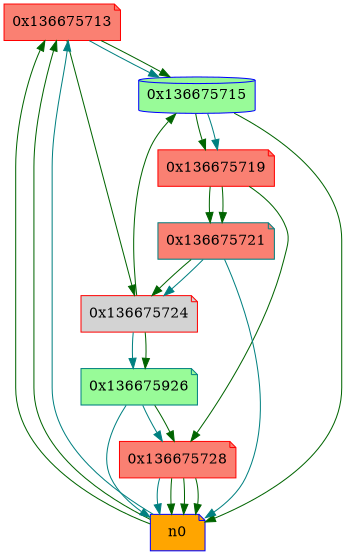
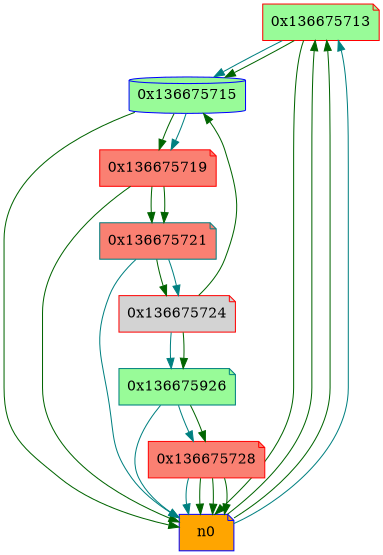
node "0x136675713": fillcolor salmon -> palegreen
edge "0x136675713" -> "0x136675724": now "0x136675713" -> "n0"
edge "0x136675719" -> "0x136675728": now "0x136675719" -> "n0"
